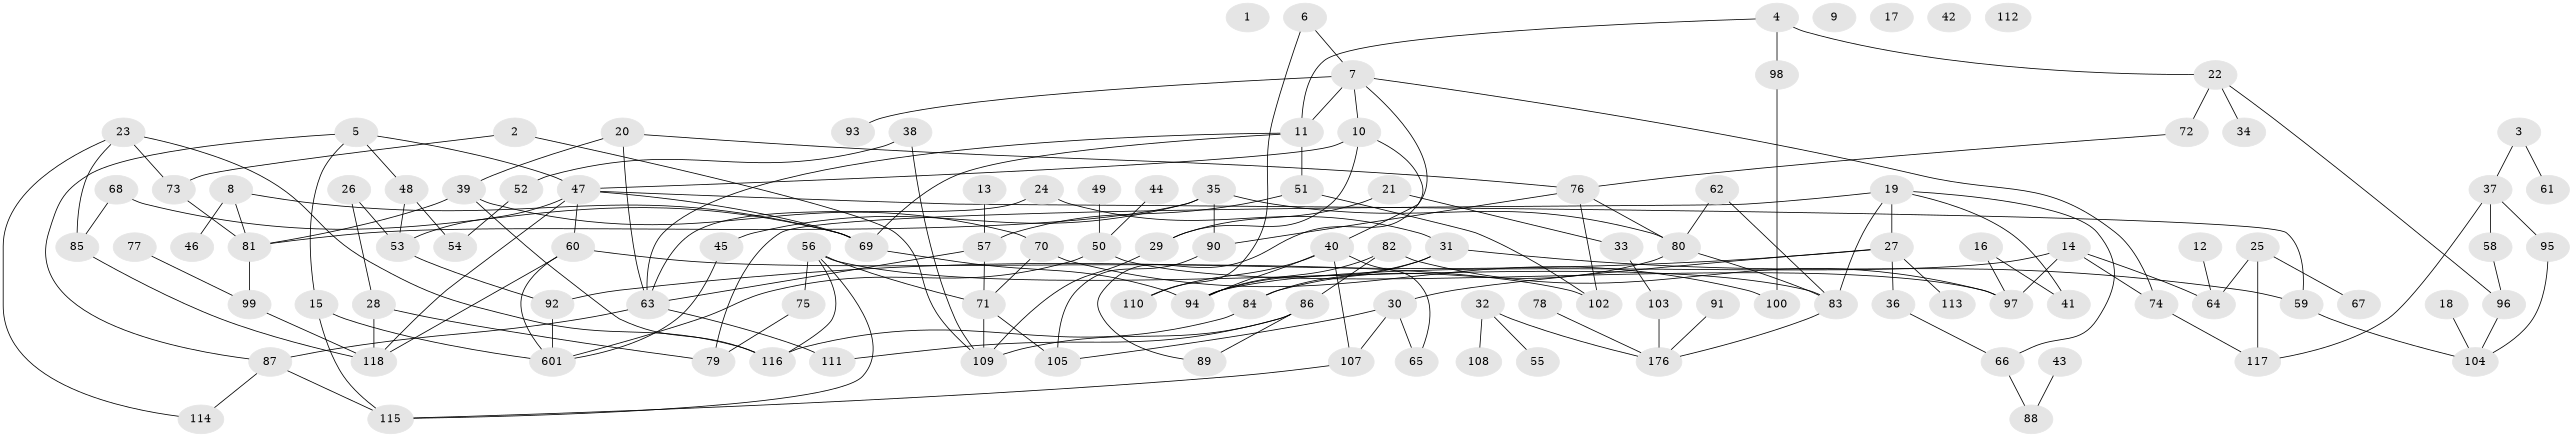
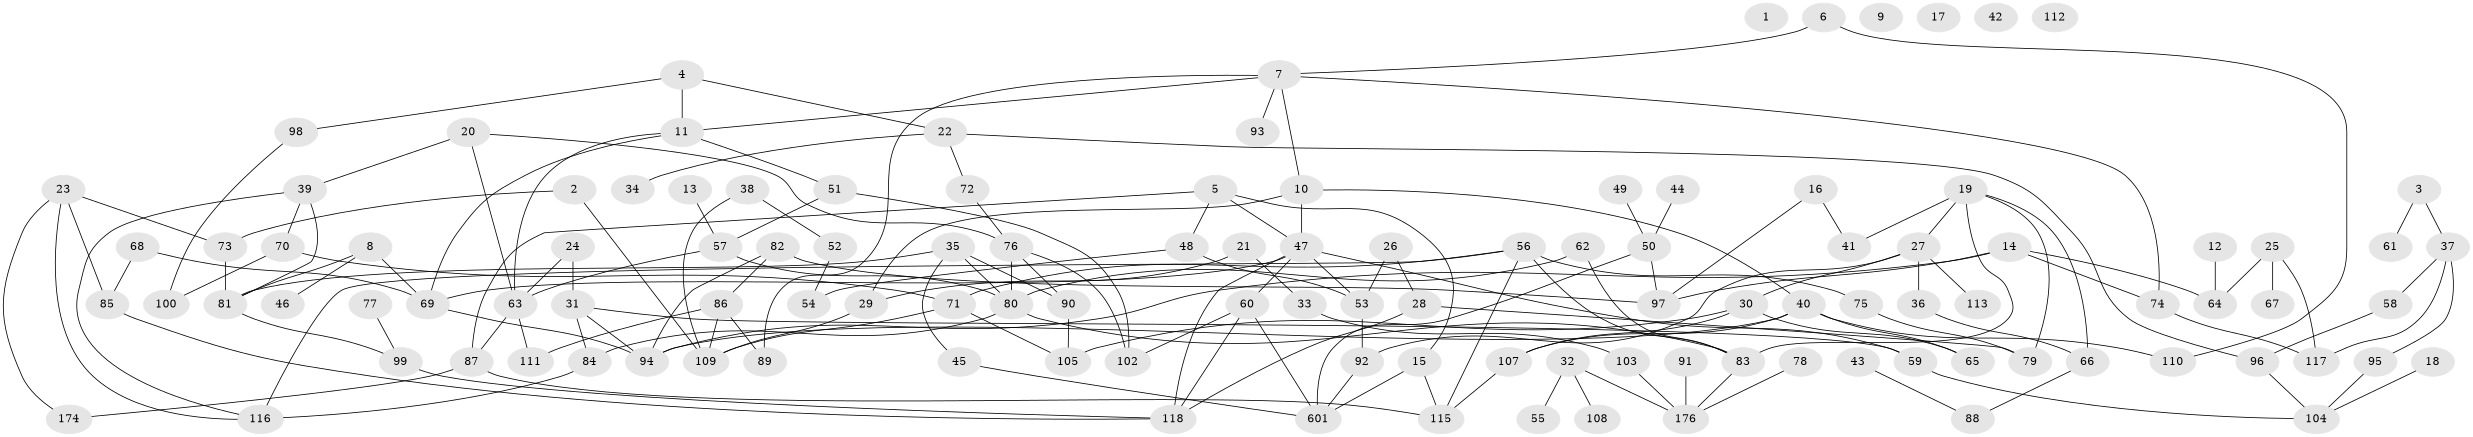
edge "57" -- "71": now "57" -- "80"
node "114": label "114" -> "174"
